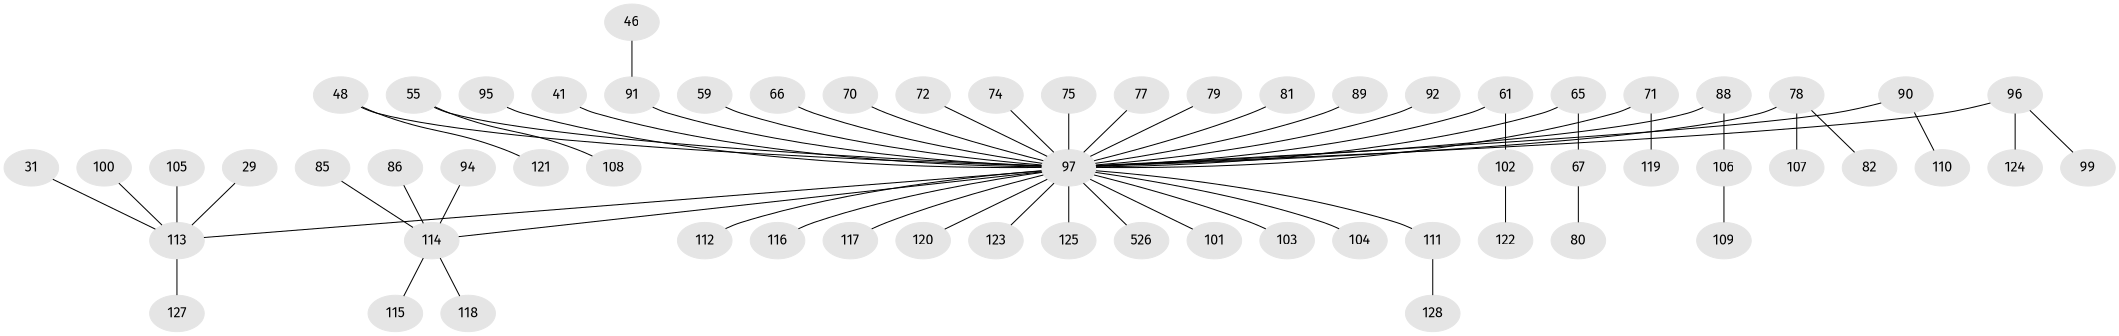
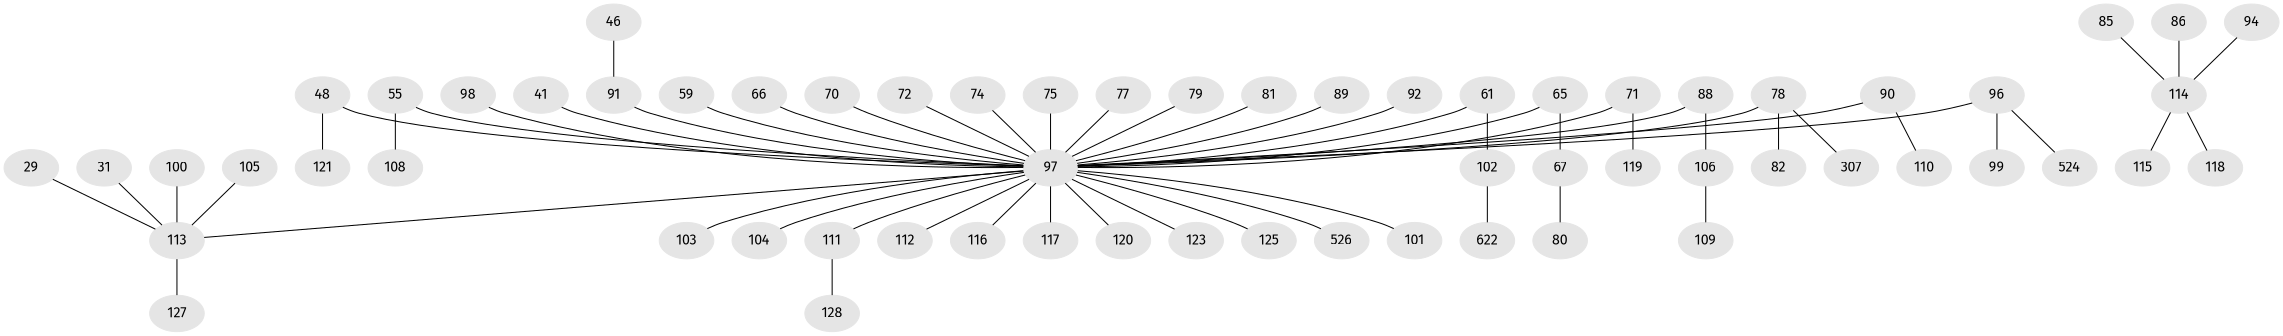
node "95": label "95" -> "98"
node "107": label "107" -> "307"
node "124": label "124" -> "524"
edge "97" -- "114": removed
node "122": label "122" -> "622"
